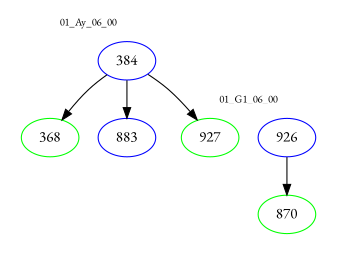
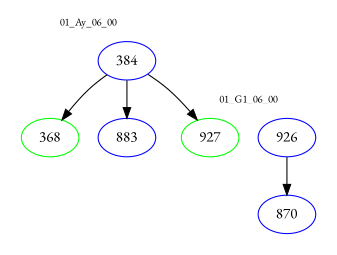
node "870": color green -> blue
